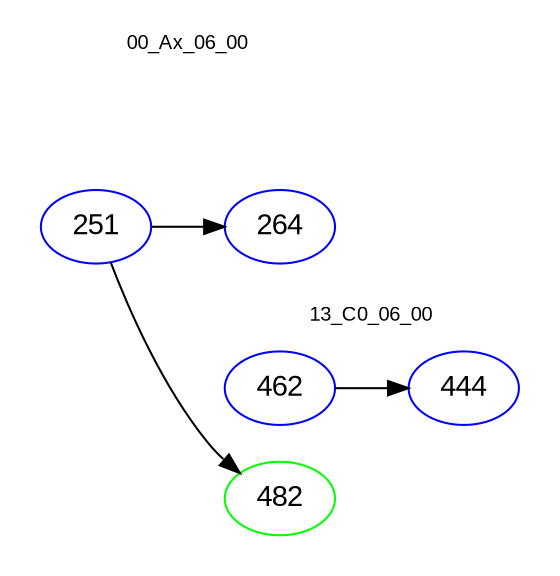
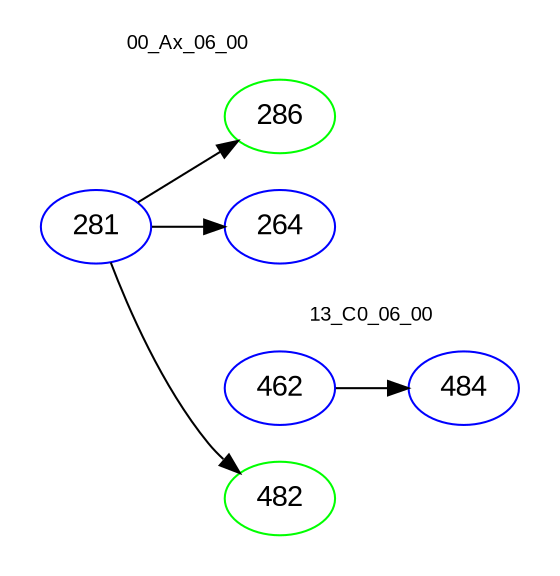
node "286": added
node "251": label "251" -> "281"
node "444": label "444" -> "484"
